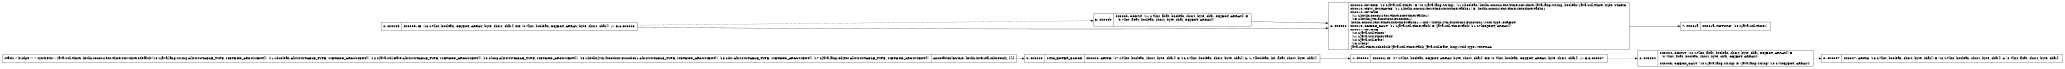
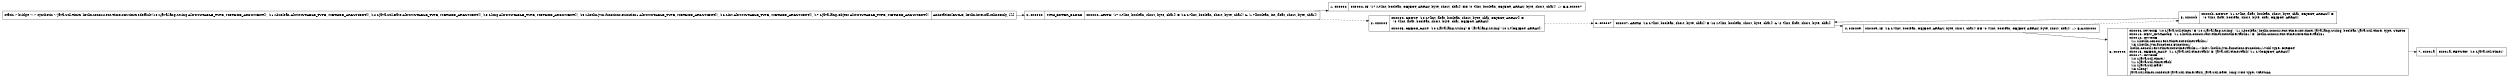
edge "5: 0x000b" -> "6: 0x000c": now "5: 0x000b" -> "3: 0x0007"
edge "3: 0x0007" -> "4: 0x0009": added
edge "1: 0x0002" -> "2: 0x0004": now "0: 0x0000" -> "2: 0x0004"
